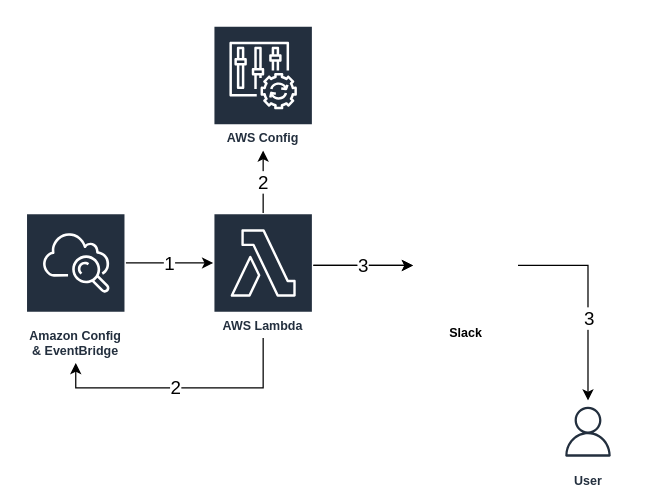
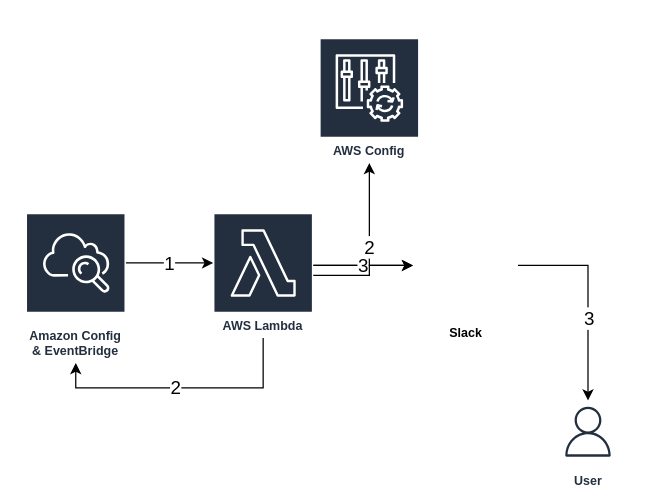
node "AWS Config": moved (263, 88) -> (369, 101)
